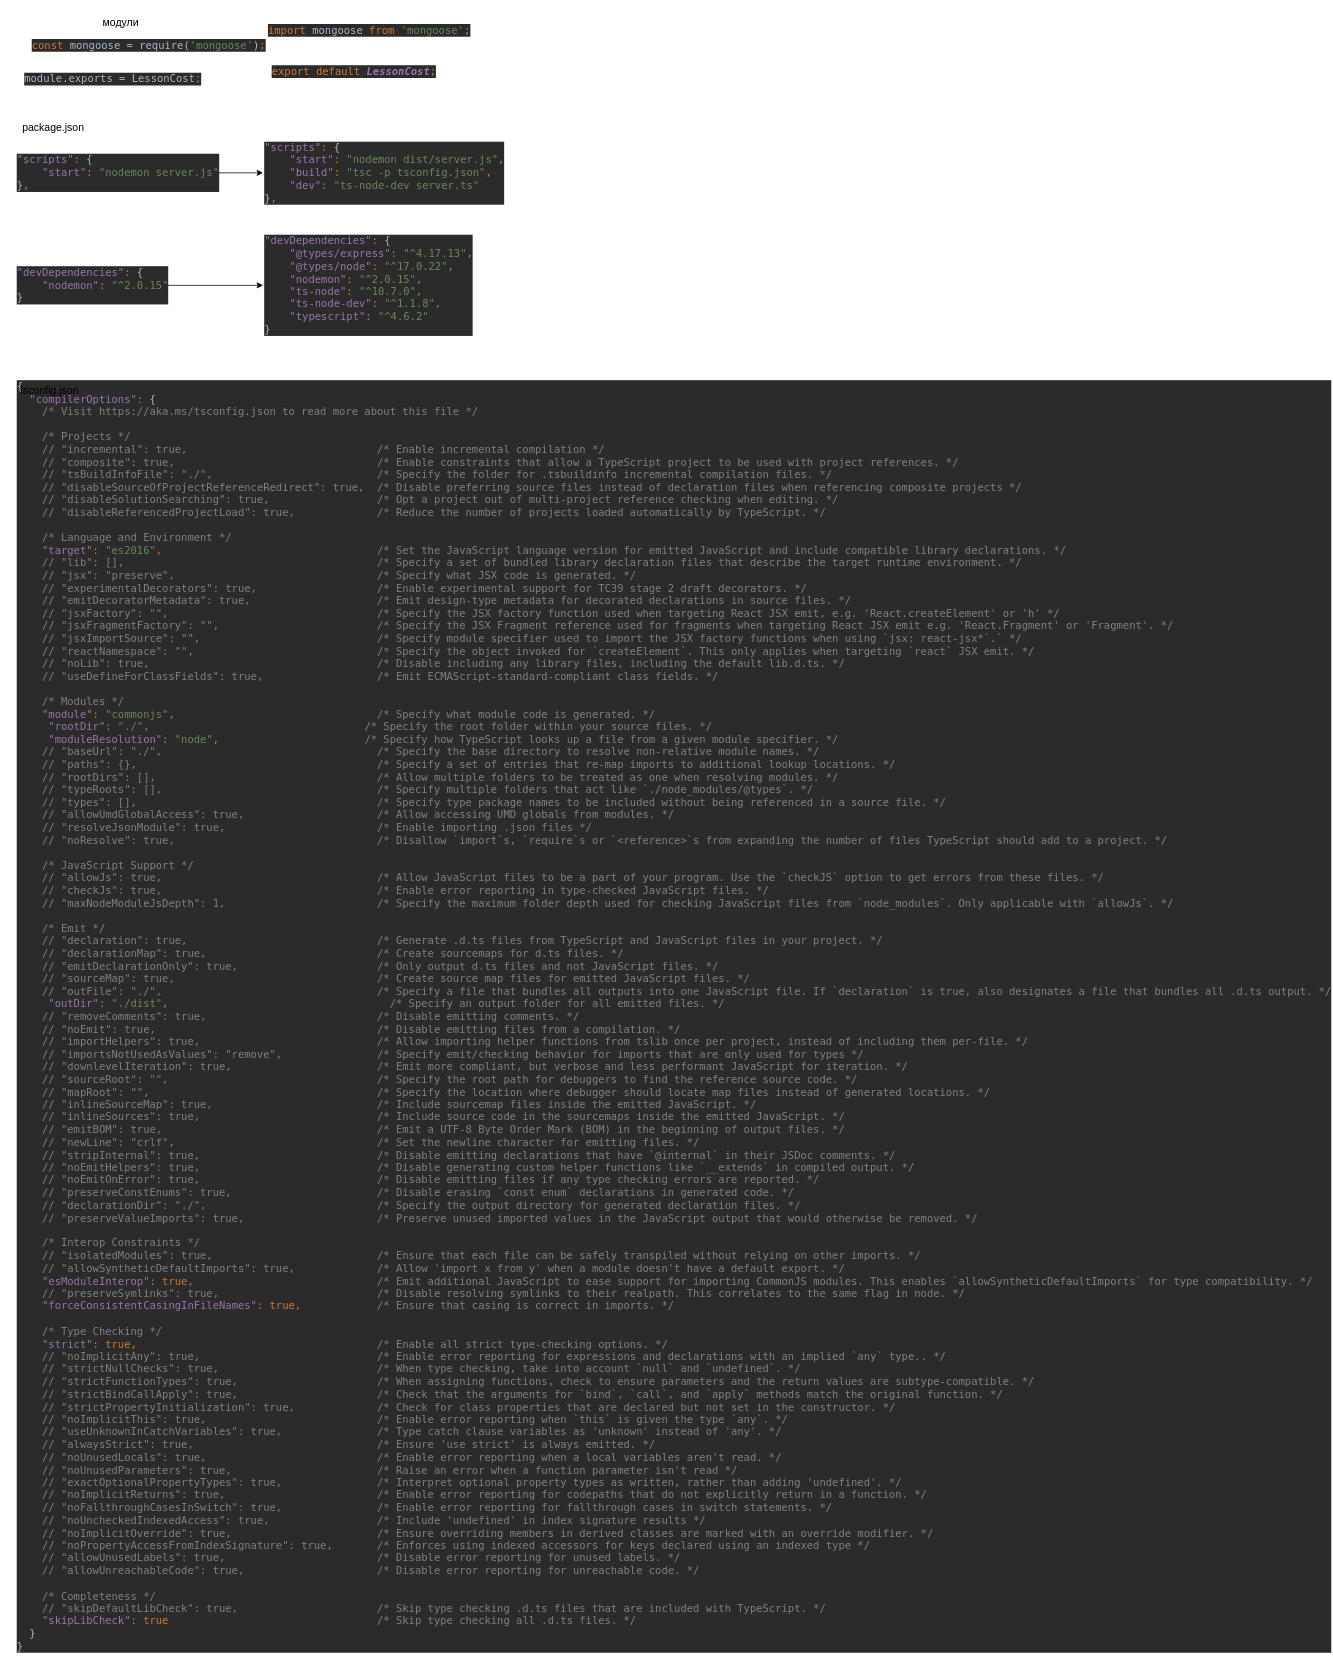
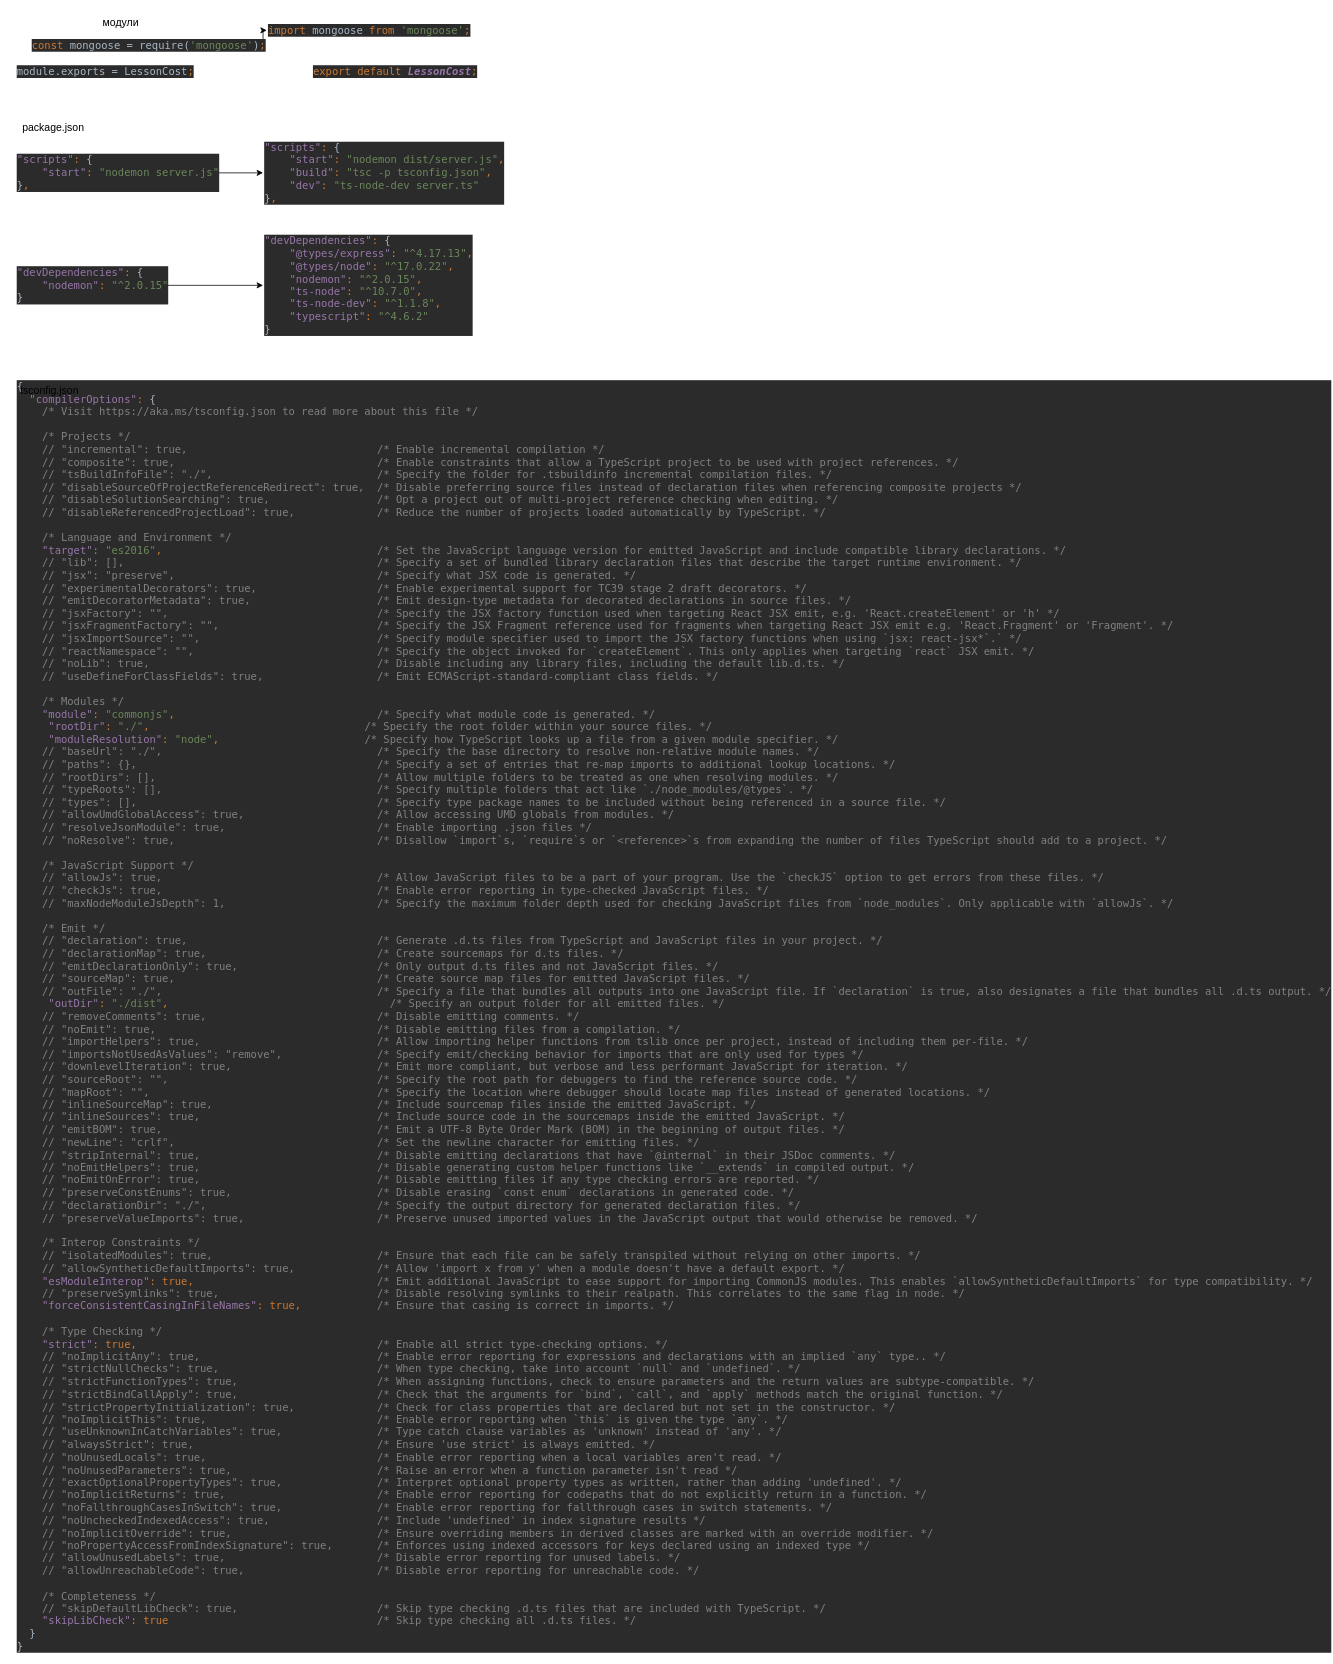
edge "const mongoose = require('mongoose');" -> "import mongoose from 'mongoose';": added
node "export default LessonCost;": moved (368, 72) -> (409, 72)
node "module.exports = LessonCost;": moved (113, 79) -> (105, 72)
